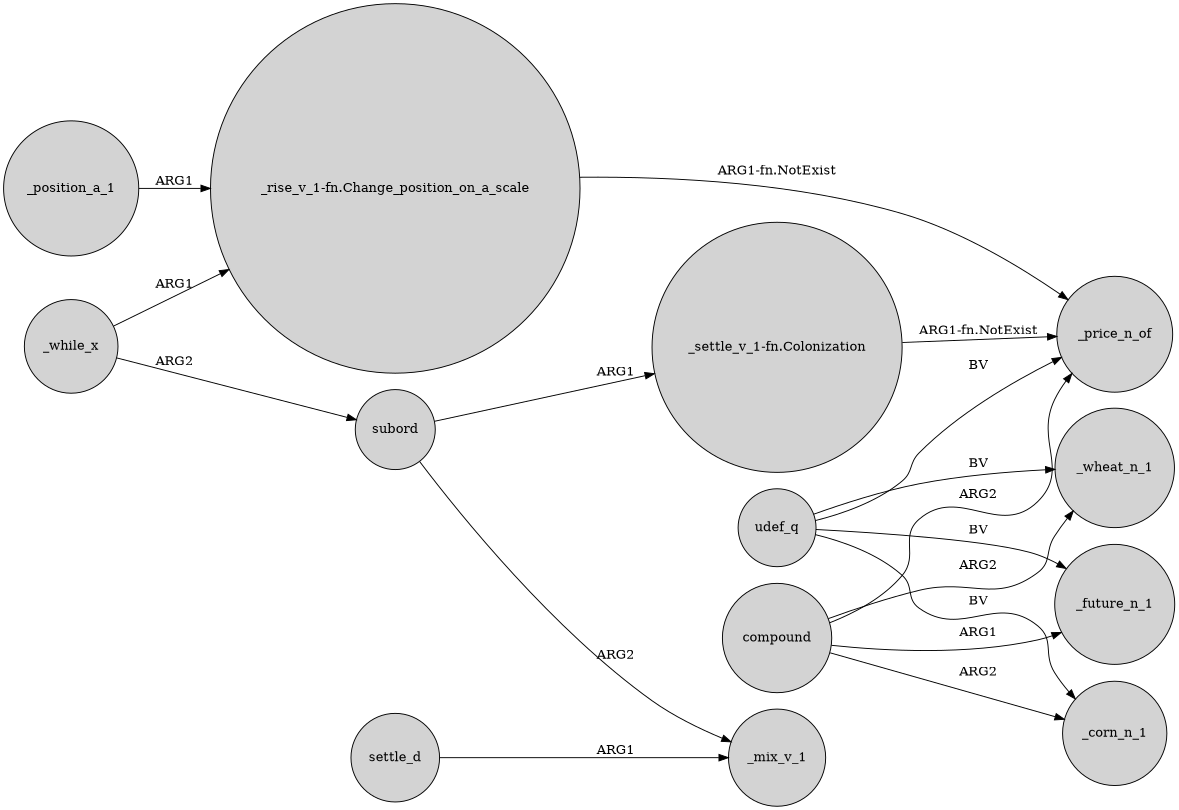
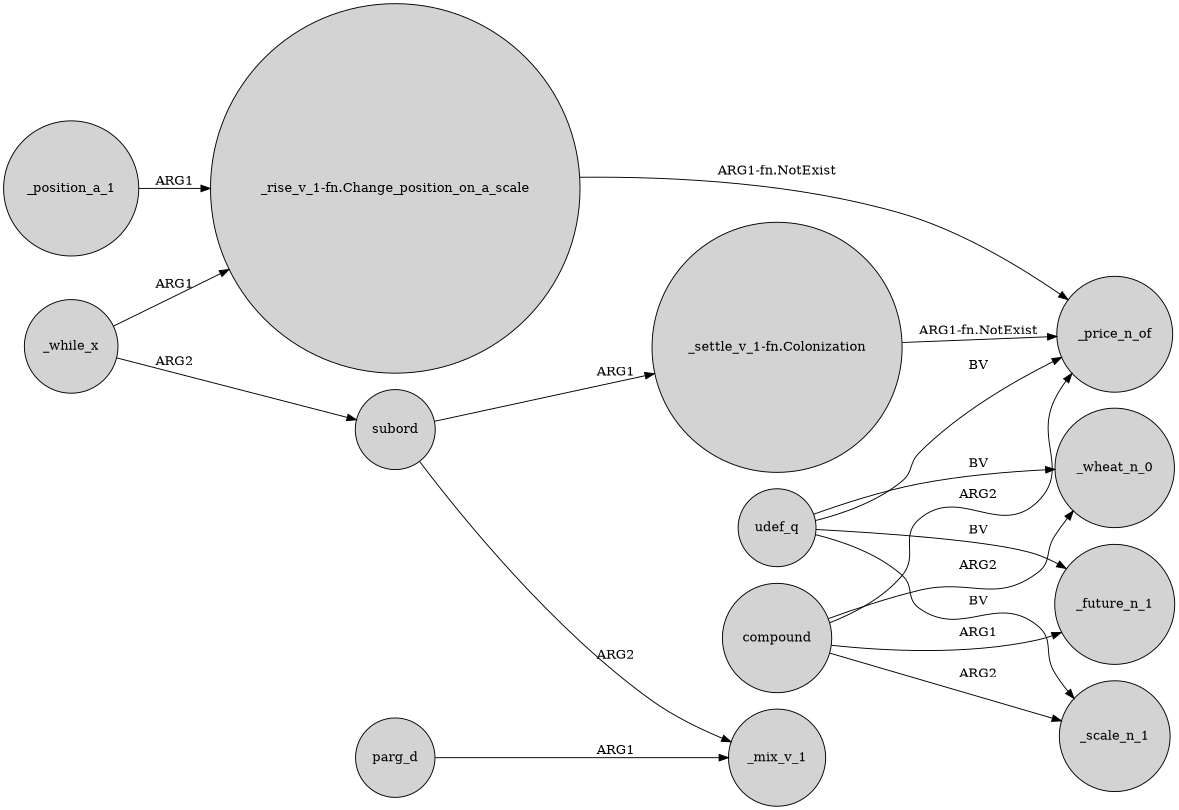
node "_wheat_n_1": label "_wheat_n_1" -> "_wheat_n_0"
node "_corn_n_1": label "_corn_n_1" -> "_scale_n_1"
node "settle_d": label "settle_d" -> "parg_d"
